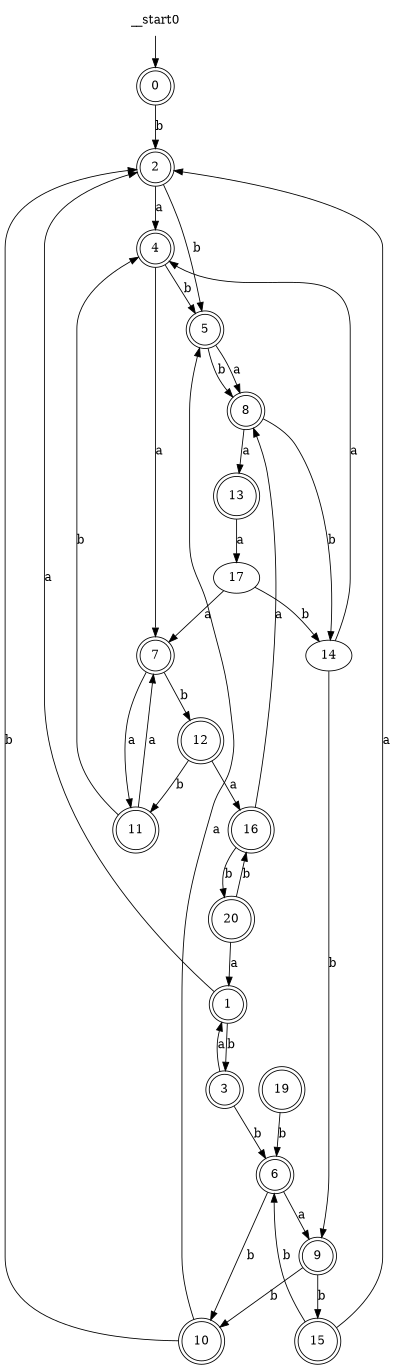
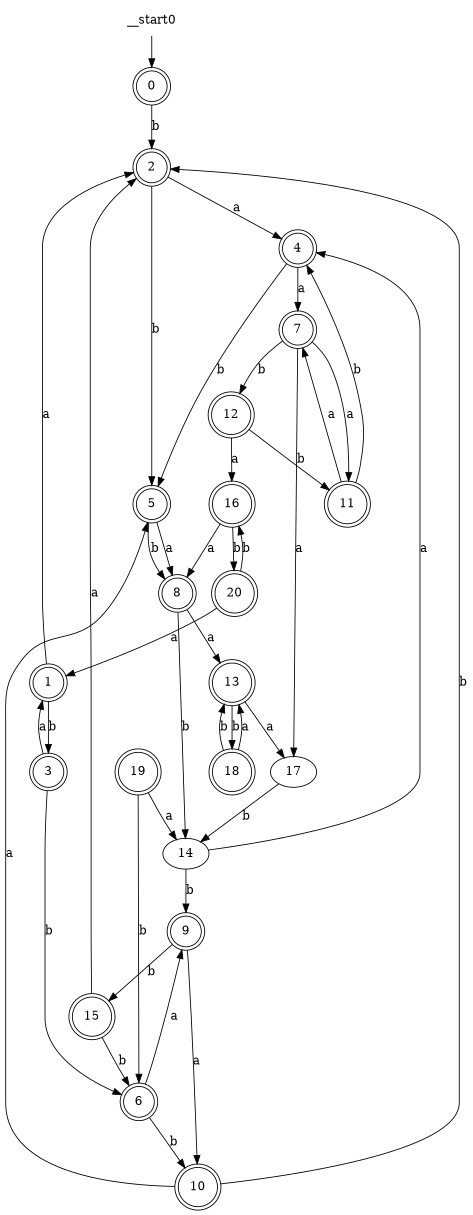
edge "17" -> "7": reversed
node "18": added
edge "19" -> "14": added, label "a"
edge "9" -> "10": label "b" -> "a"
